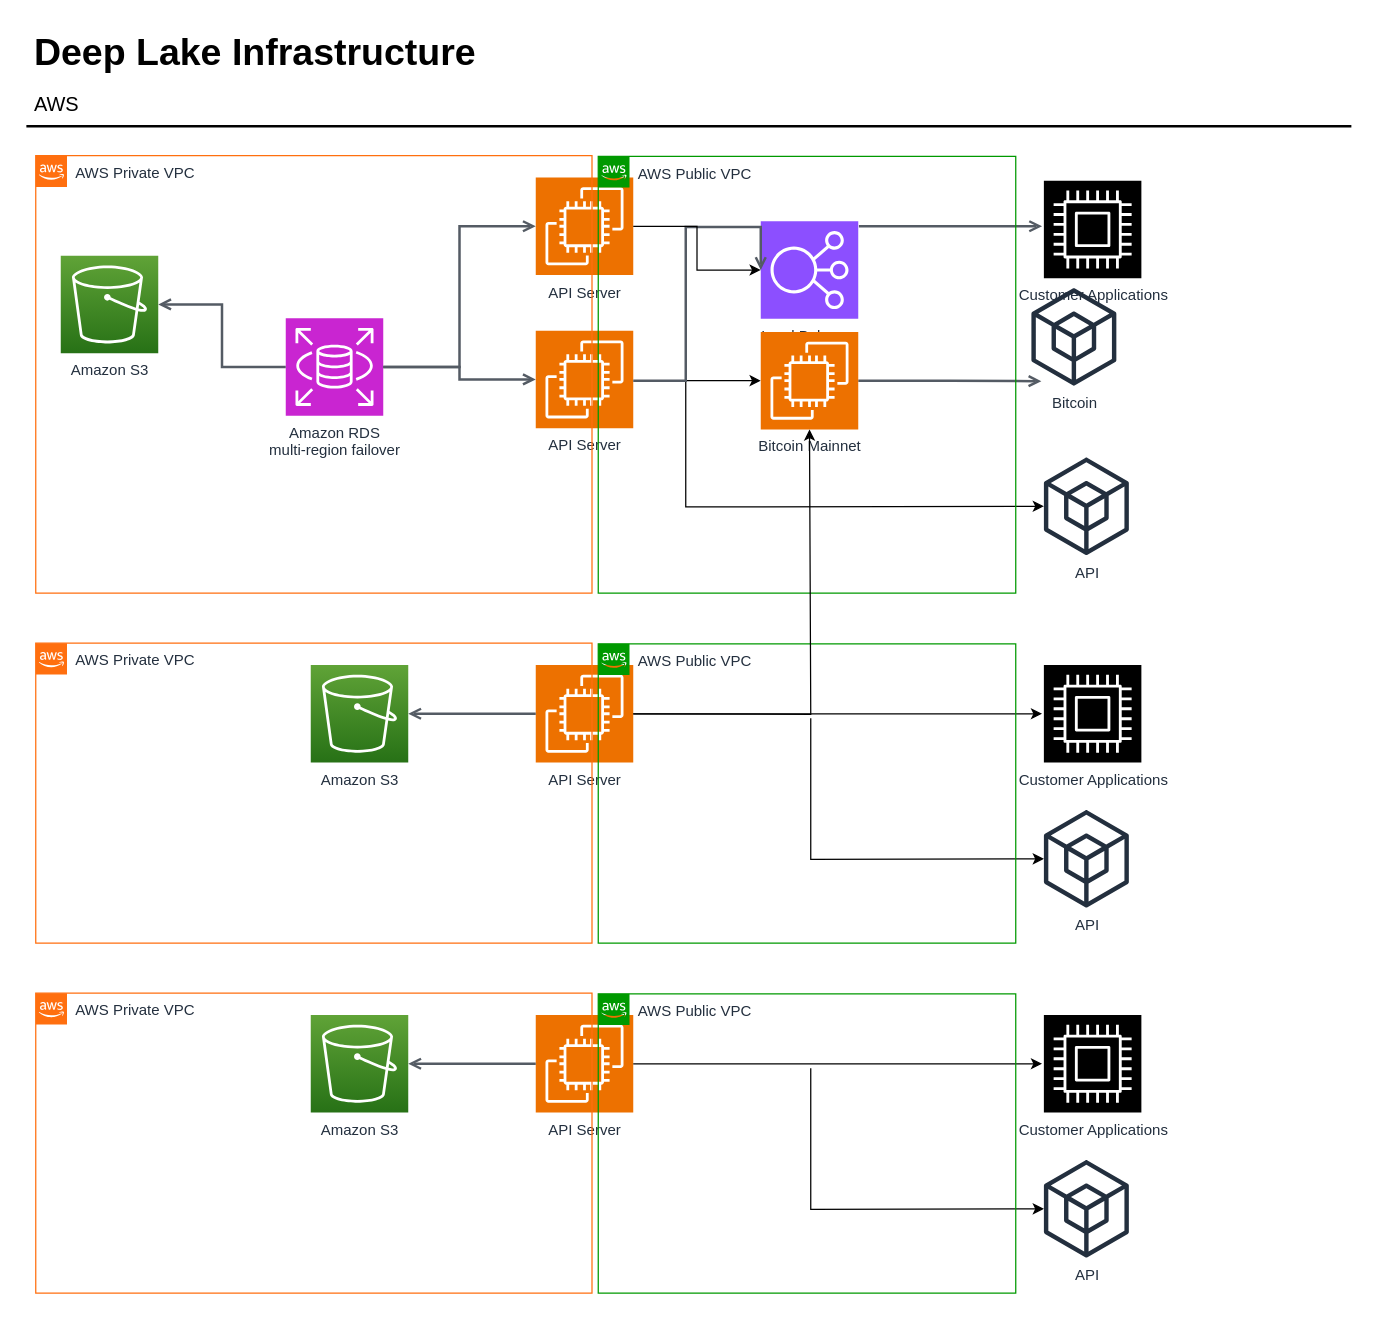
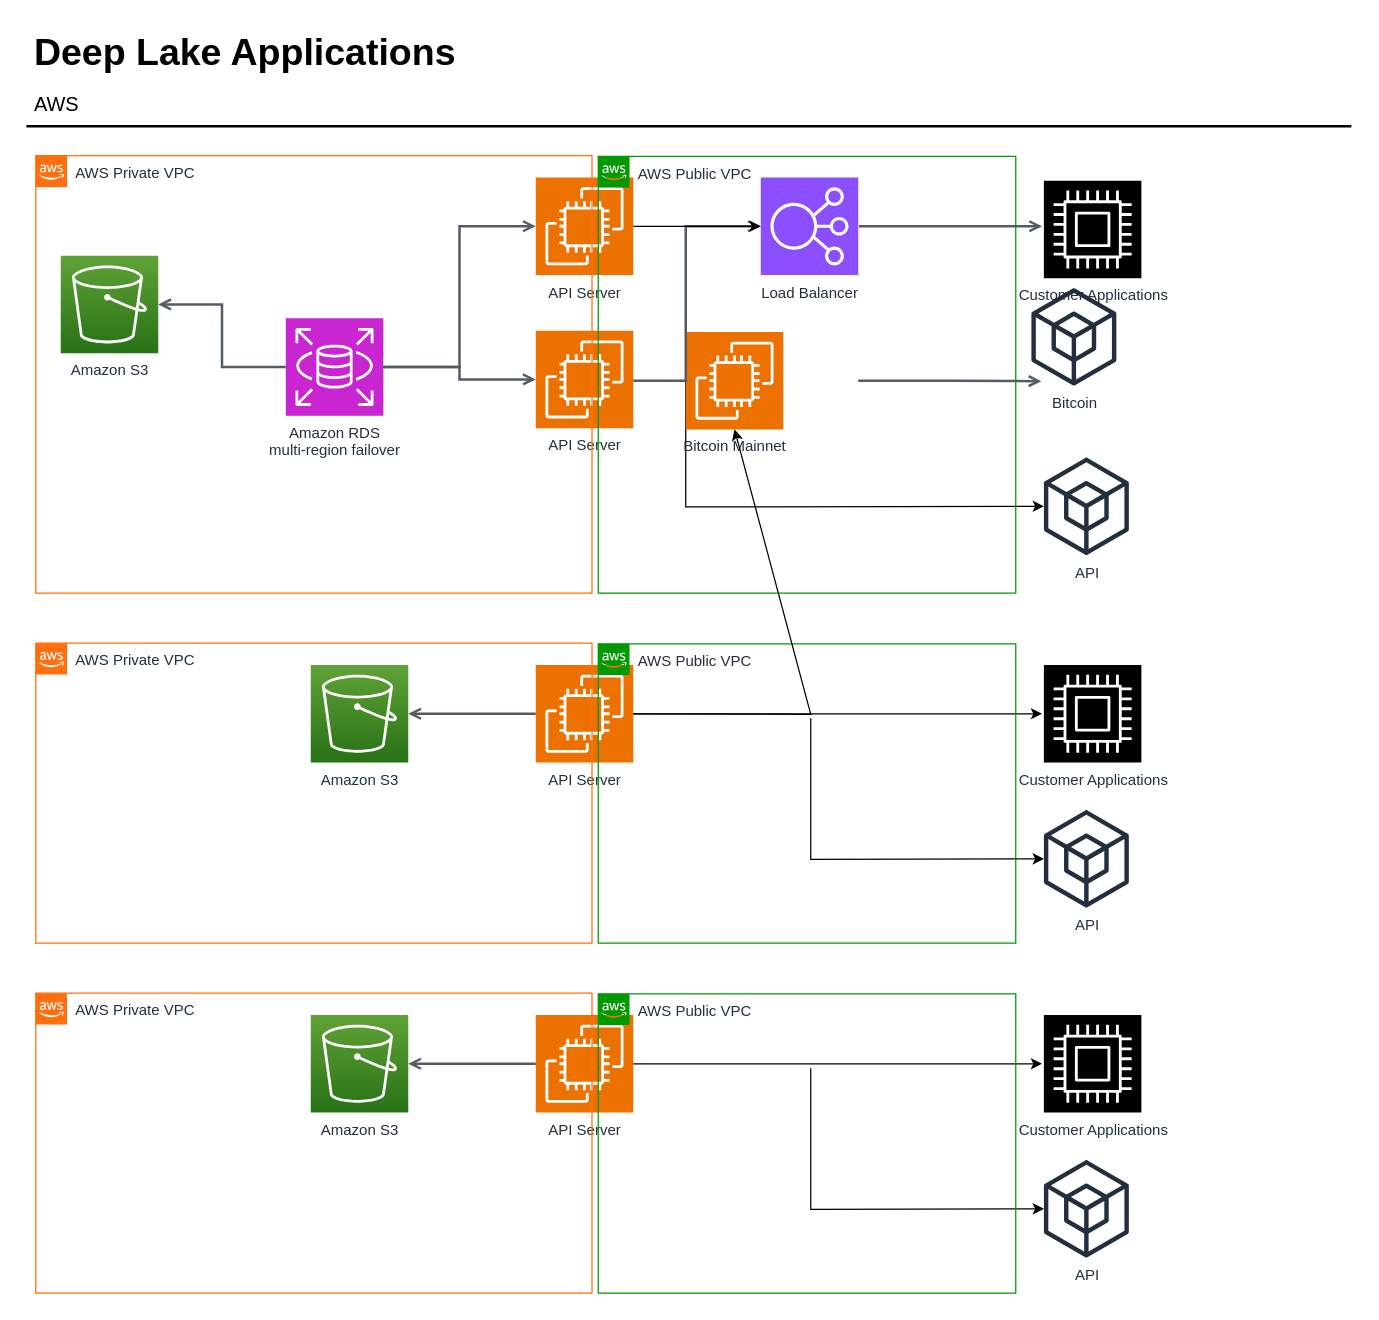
node "Deep Lake Infrastructure": label "Deep Lake Infrastructure" -> "Deep Lake Applications"
node "Load Balancer": moved (809, 270) -> (809, 226)
node "Bitcoin Mainnet": moved (809, 381) -> (734, 381)
